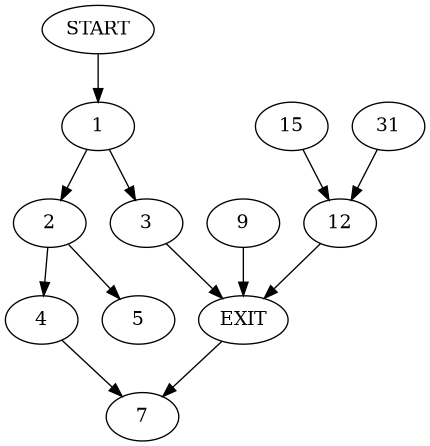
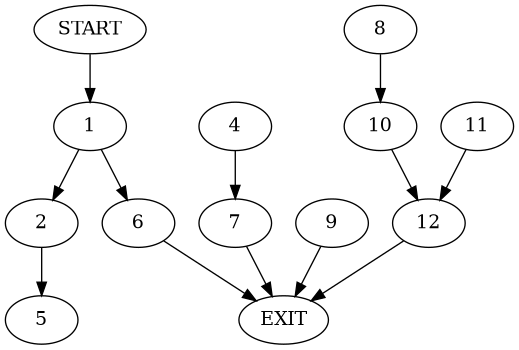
node "8": added
node "15": label "15" -> "10"
node "31": label "31" -> "11"
node "3": label "3" -> "6"
edge "2" -> "4": removed
edge "EXIT" -> "7": reversed
